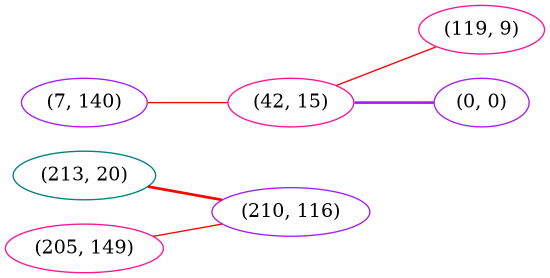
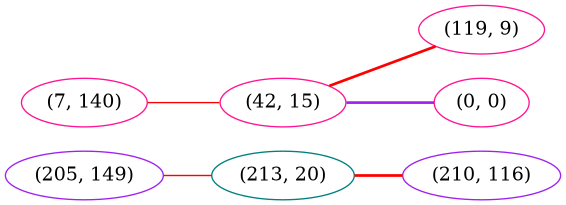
edge "(119, 9)" -- "(42, 15)": style solid -> bold
node "(7, 140)": color purple -> deeppink
node "(0, 0)": color purple -> deeppink
edge "(210, 116)" -- "(205, 149)": now "(213, 20)" -- "(205, 149)"
node "(205, 149)": color deeppink -> purple
